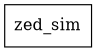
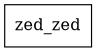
node "zed_sim": label "zed_sim" -> "zed_zed"
